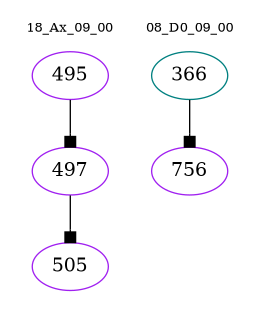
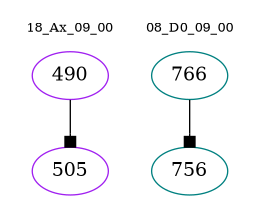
node "495": removed
node "366": label "366" -> "766"
node "497": label "497" -> "490"
node "756": color purple -> teal
